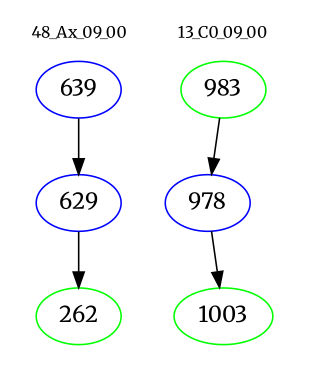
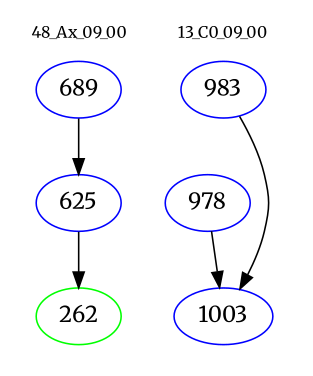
node "639": label "639" -> "689"
node "983": color green -> blue
edge "983" -> "978": now "983" -> "1003"
node "629": label "629" -> "625"
node "1003": color green -> blue
